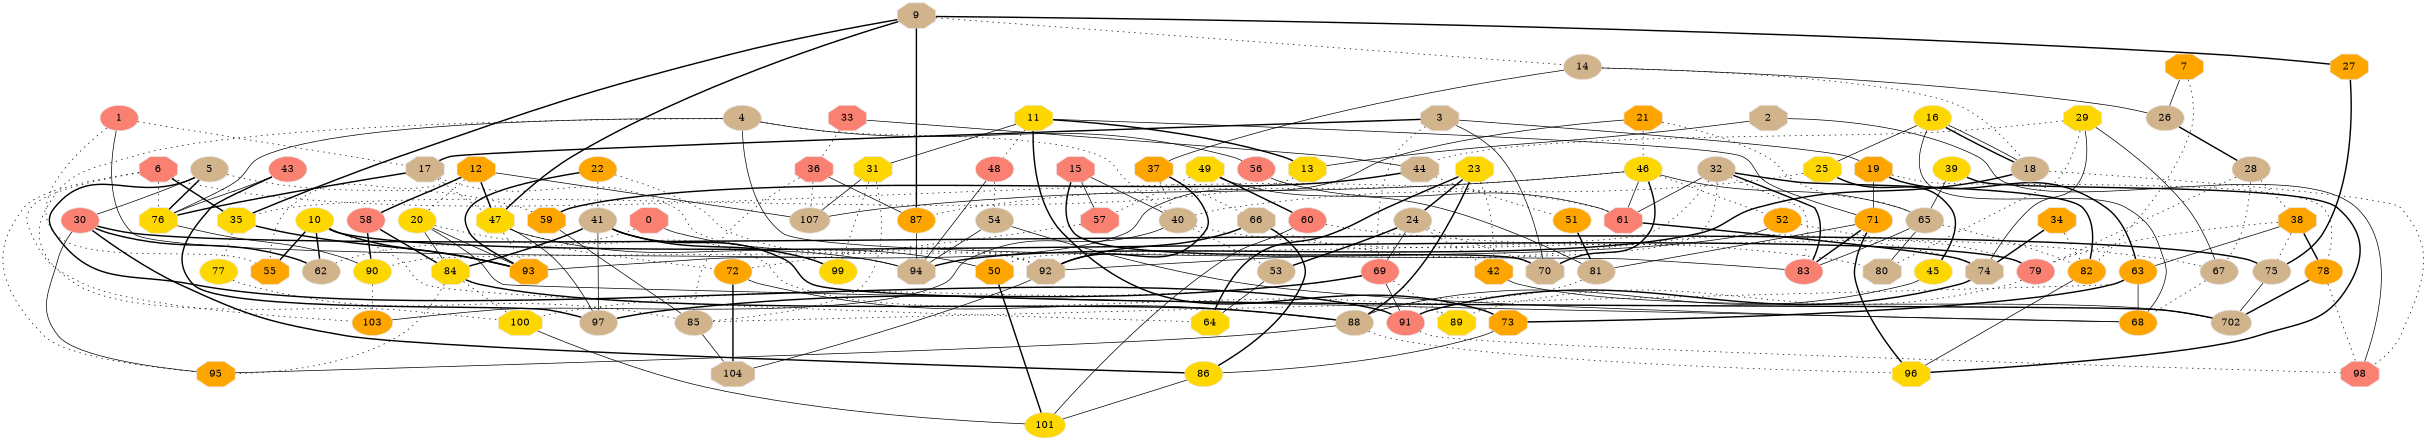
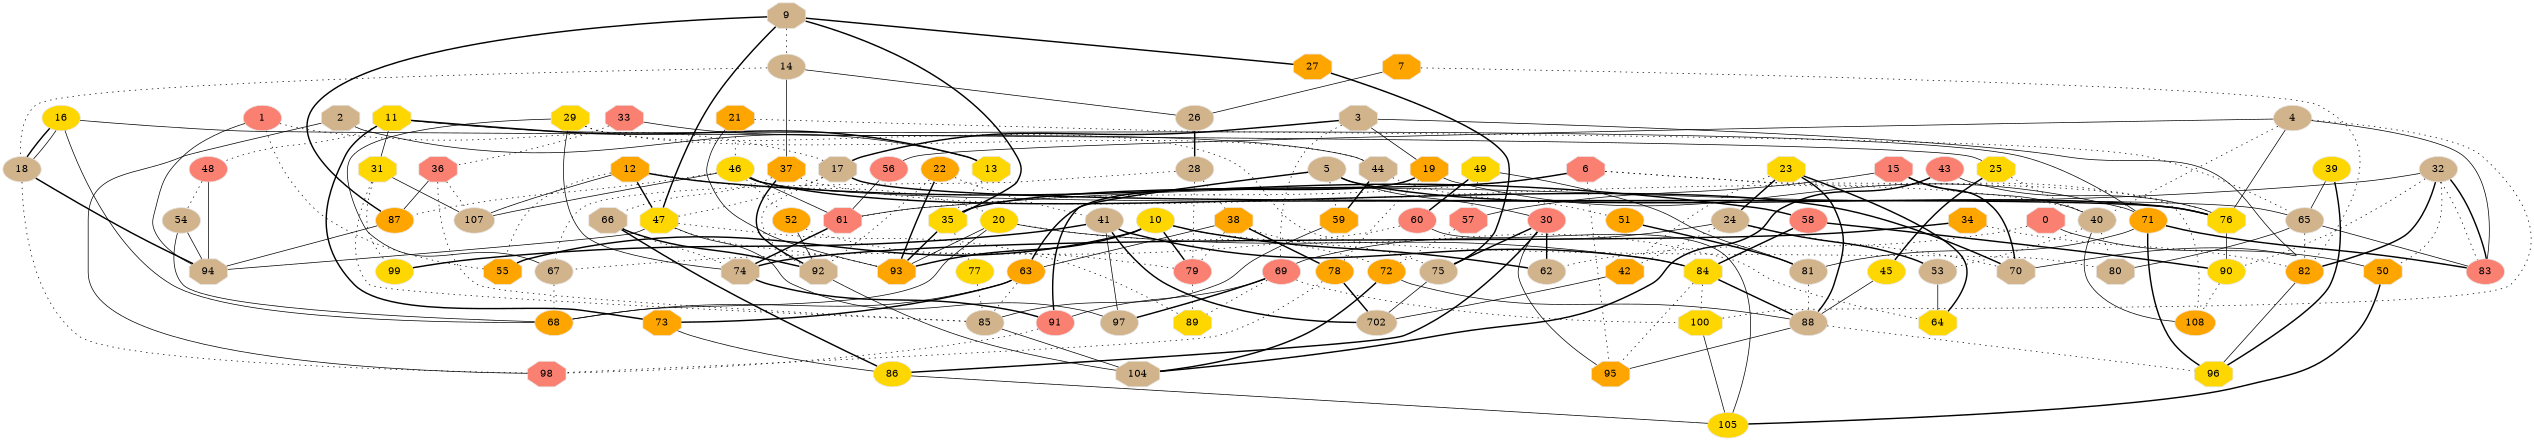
edge "43" -- "97": now "43" -- "104"
node "103": label "103" -> "108"
node "101": label "101" -> "105"
